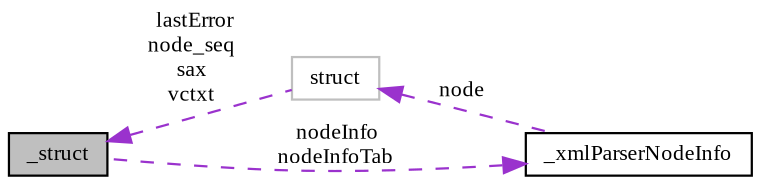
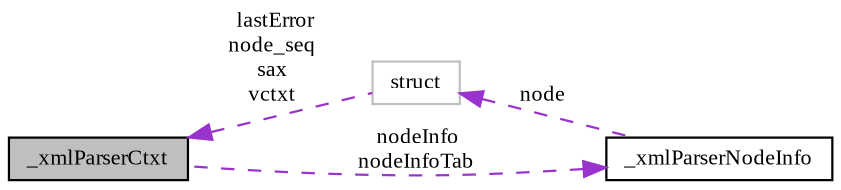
node "_struct": label "_struct" -> "_xmlParserCtxt"
